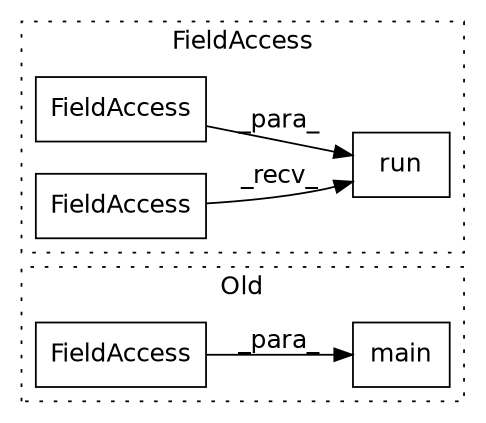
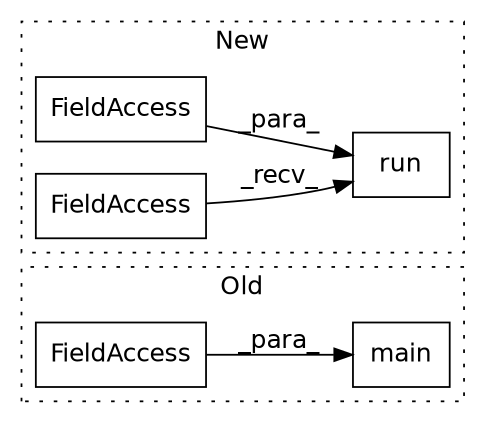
cluster "FieldAccess": label "FieldAccess" -> "New"
